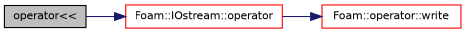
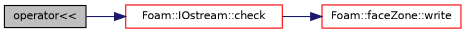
node "Foam::IOstream::operator": label "Foam::IOstream::operator" -> "Foam::IOstream::check"
node "Foam::operator::write": label "Foam::operator::write" -> "Foam::faceZone::write"
